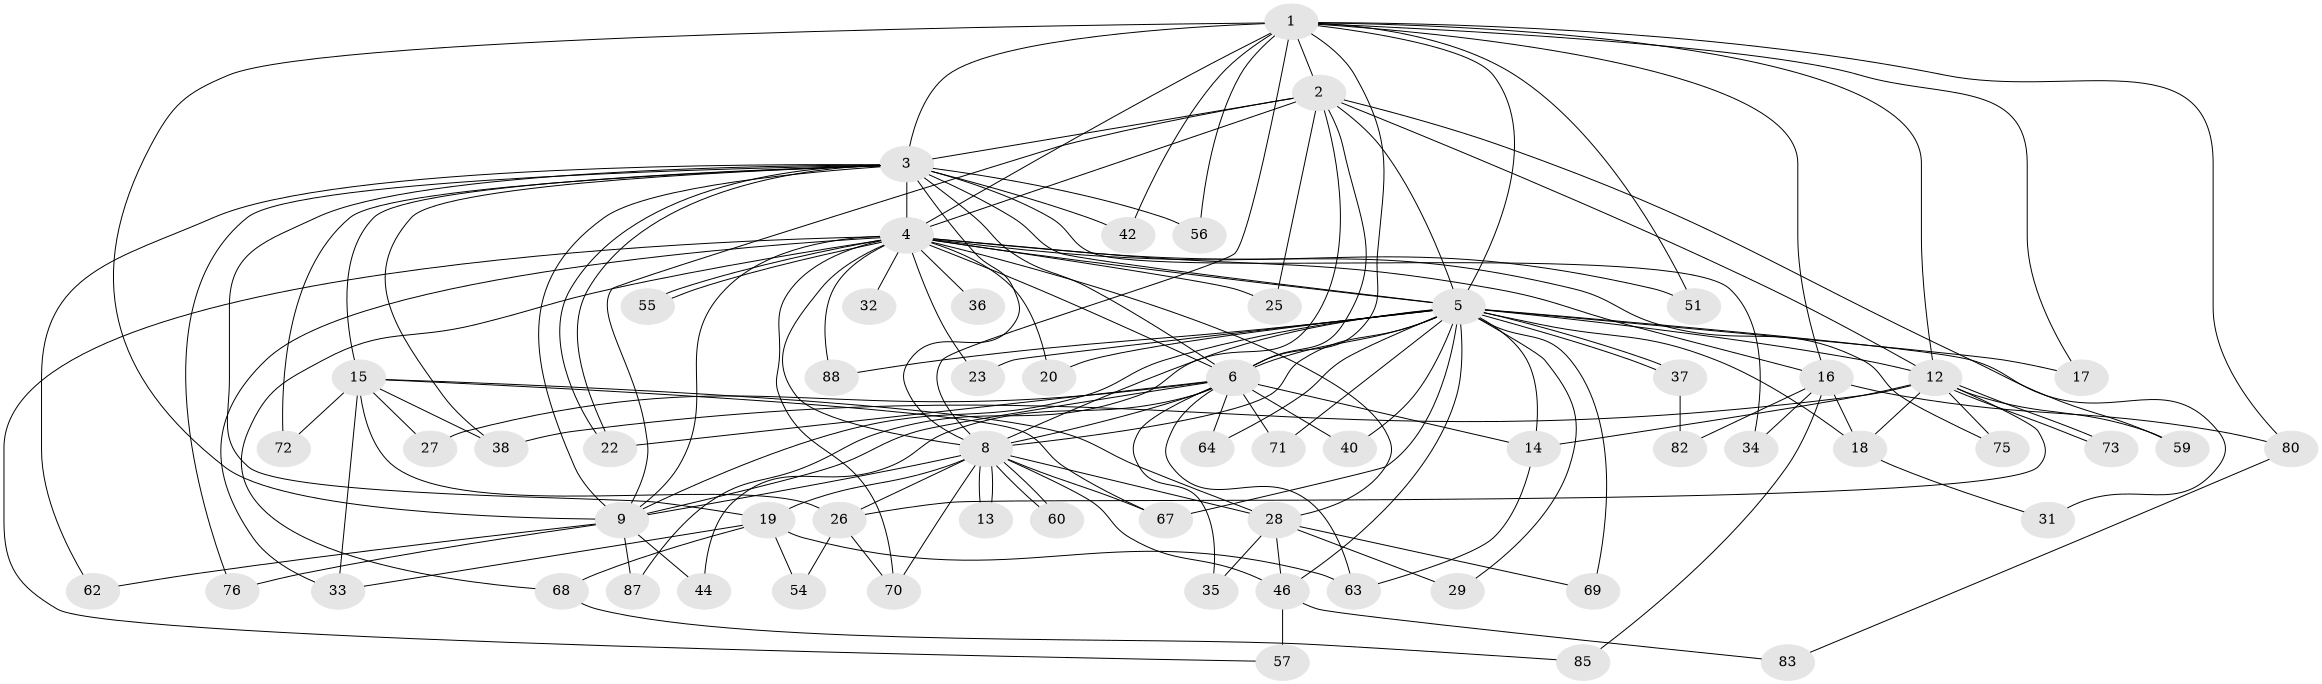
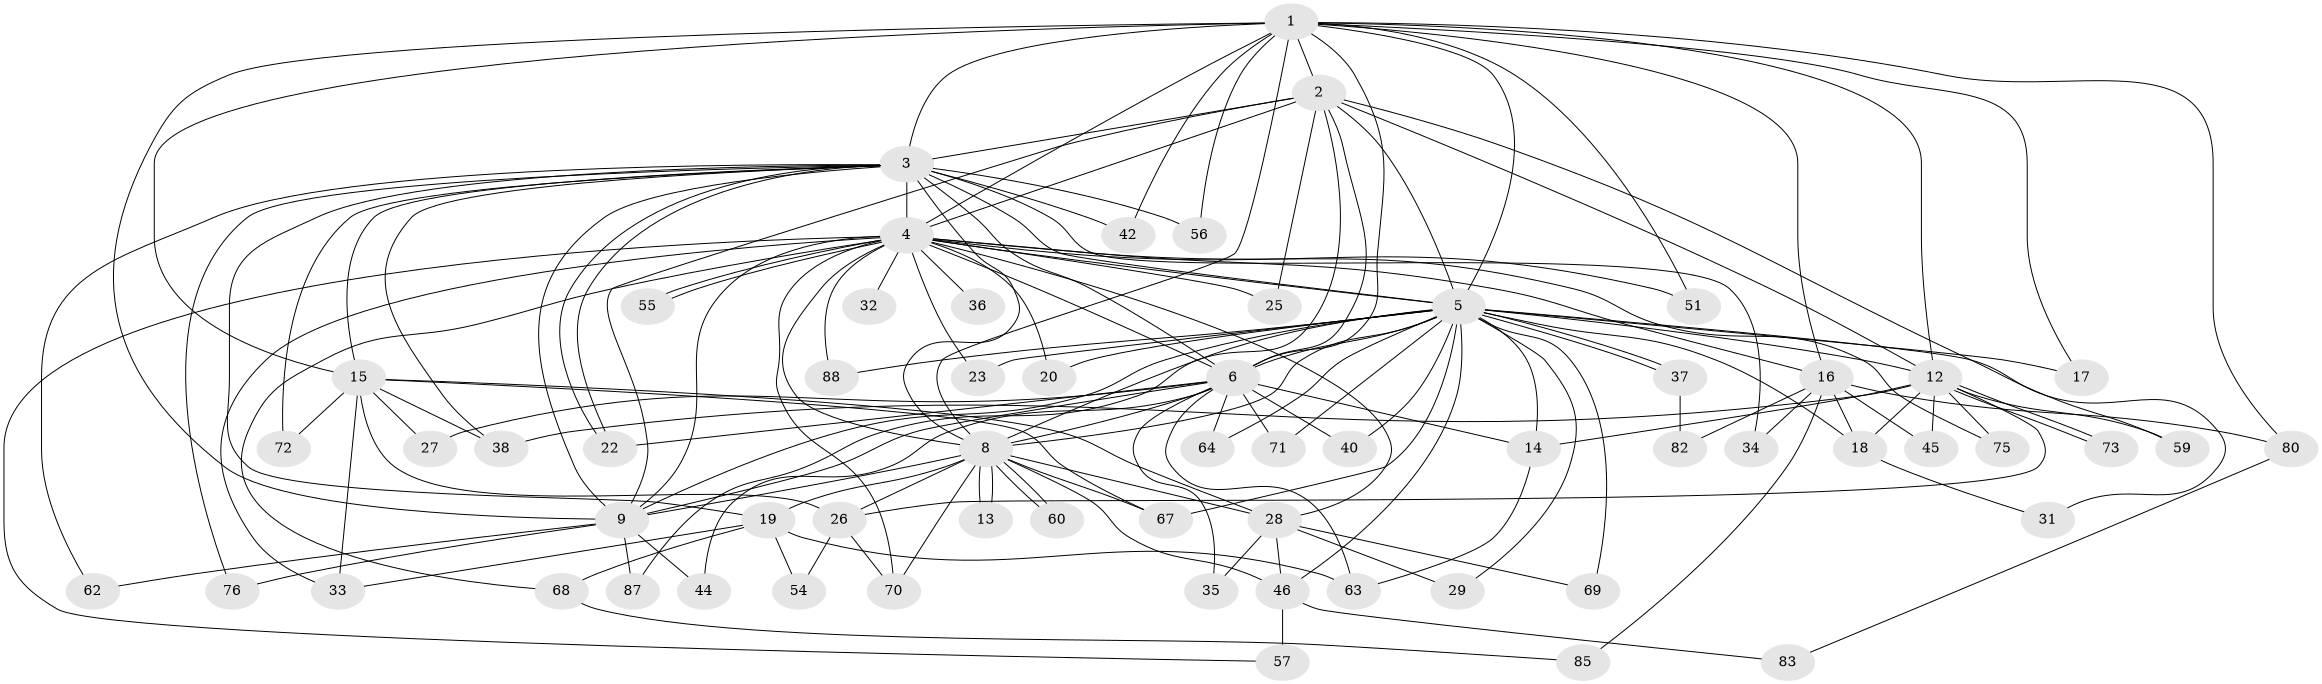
edge "1" -- "15": added
node "45": added
